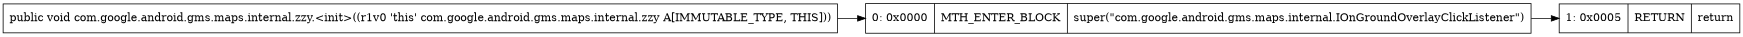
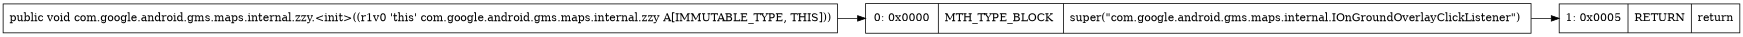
node "0: 0x0000": text "MTH_ENTER_BLOCK" -> "MTH_TYPE_BLOCK"
